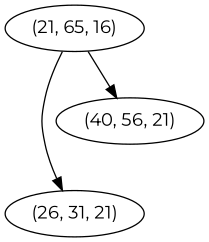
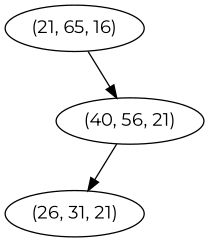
edge "(21, 65, 16)" -> "(26, 31, 21)": now "(40, 56, 21)" -> "(26, 31, 21)"
